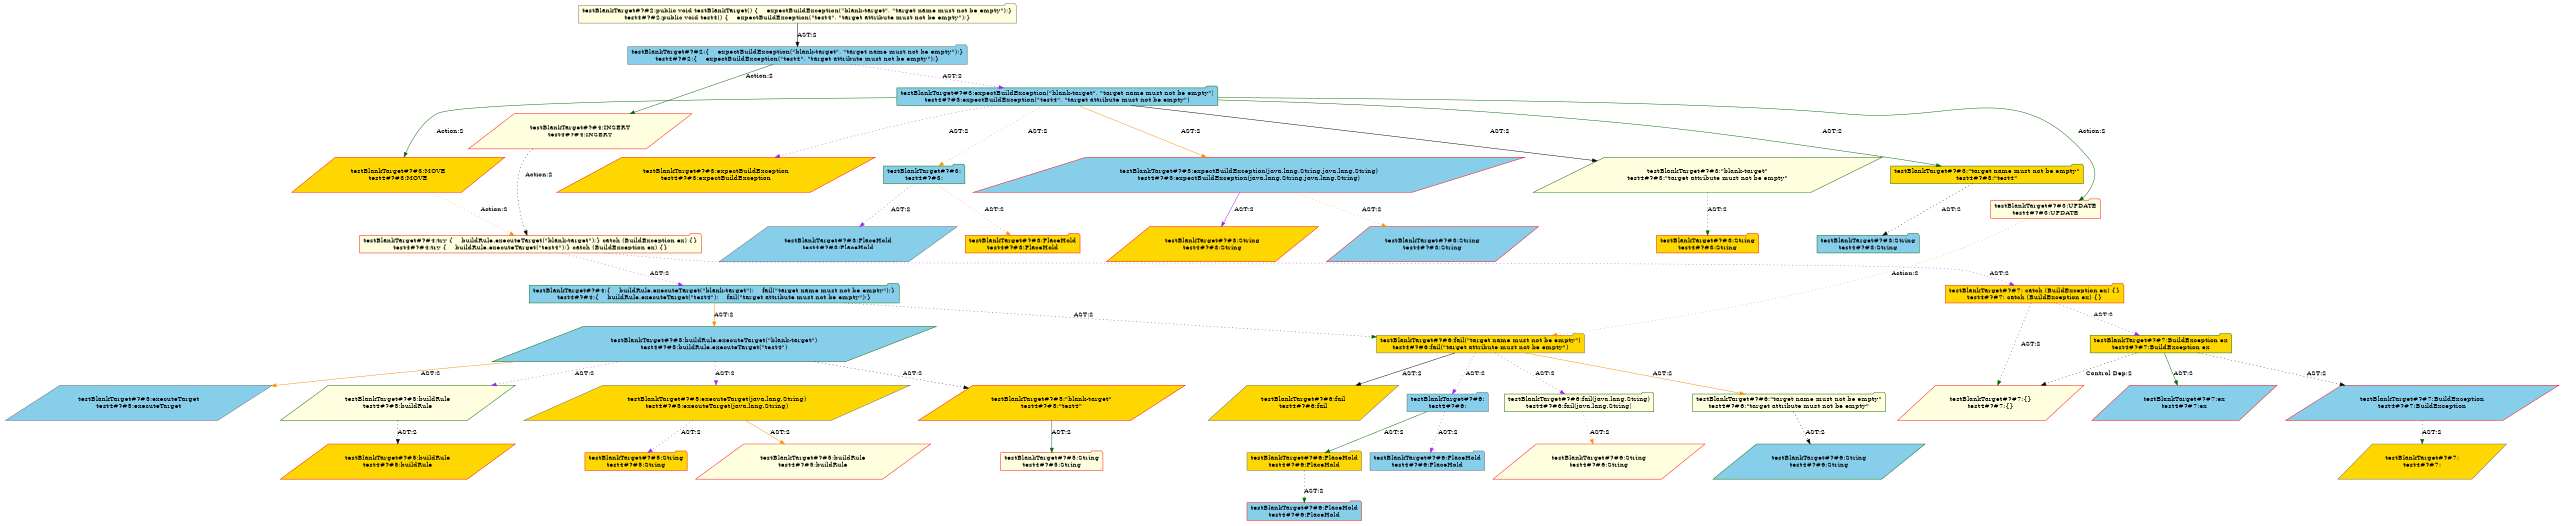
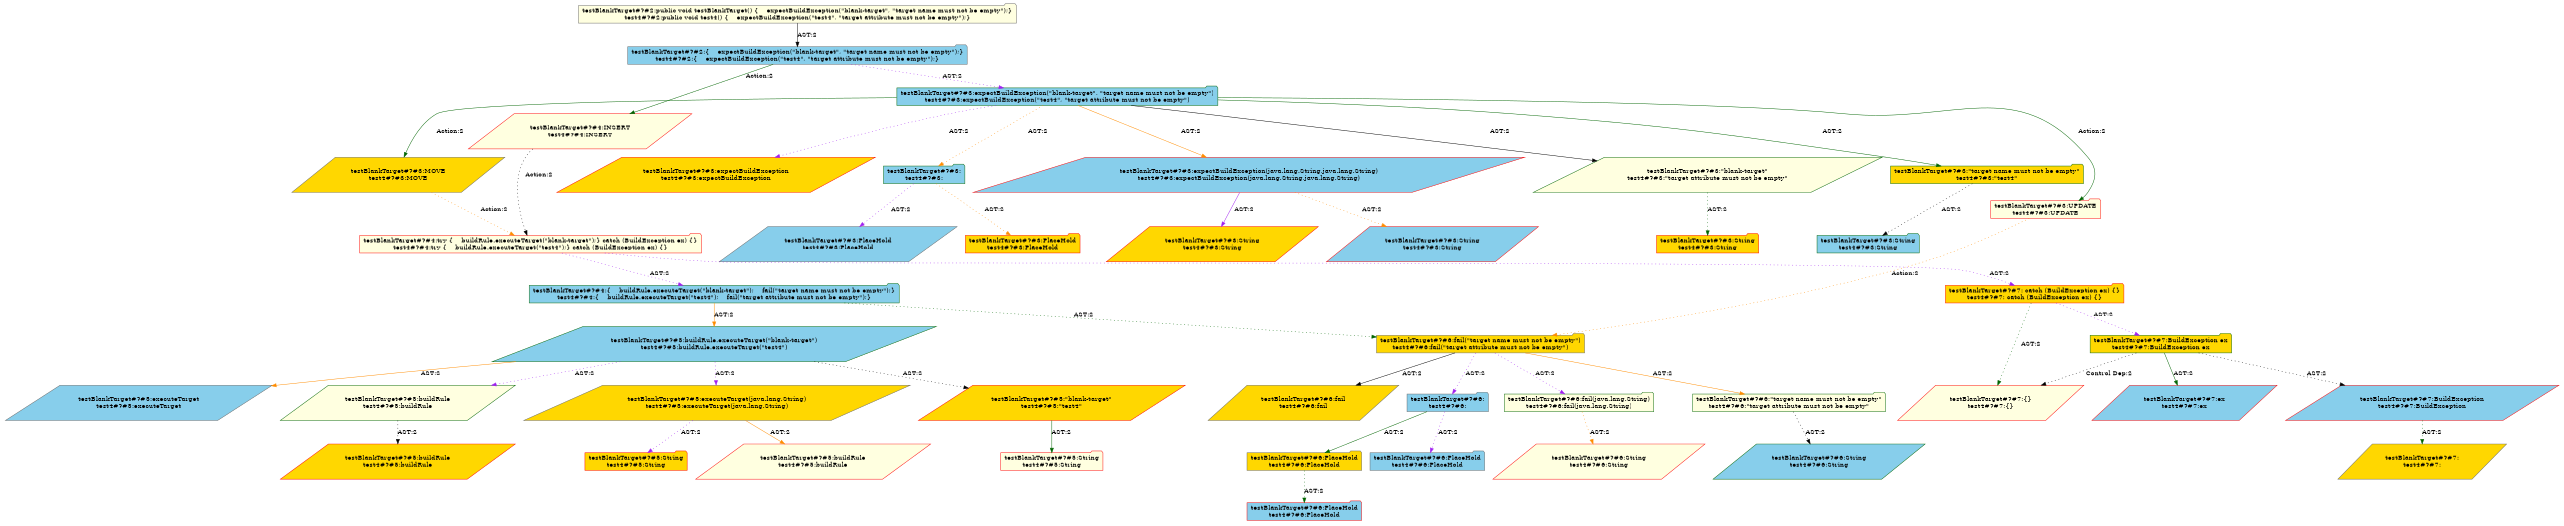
node "testBlankTarget#?#3:MOVE test4#?#3:MOVE": color red -> gray40
